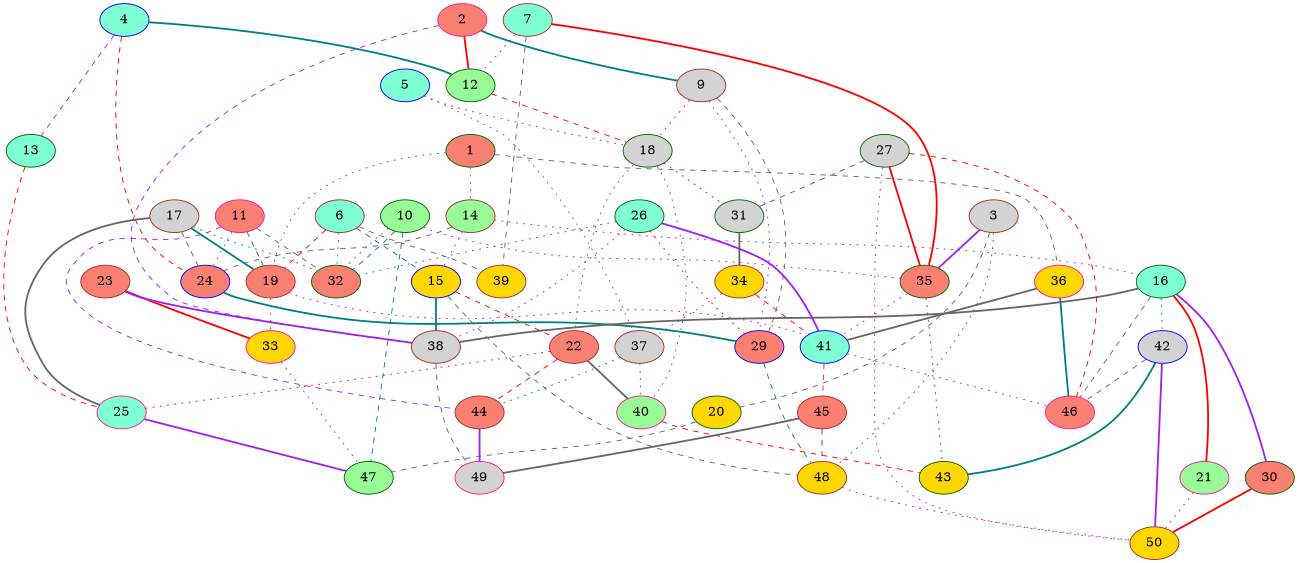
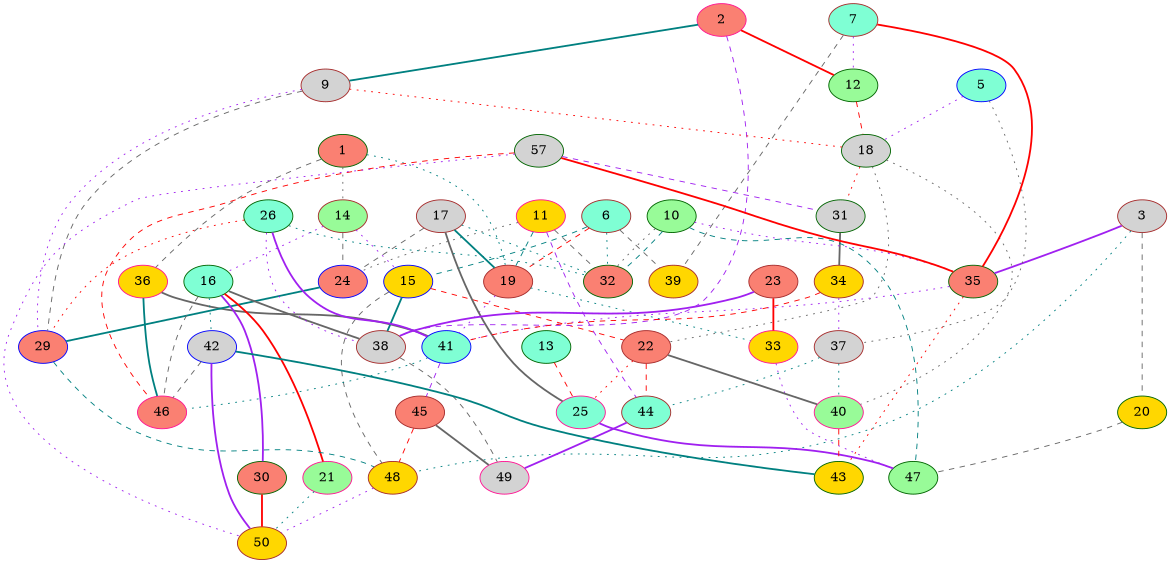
node "4": removed
node "27": label "27" -> "57"
node "11": fillcolor salmon -> gold
node "44": fillcolor salmon -> aquamarine
